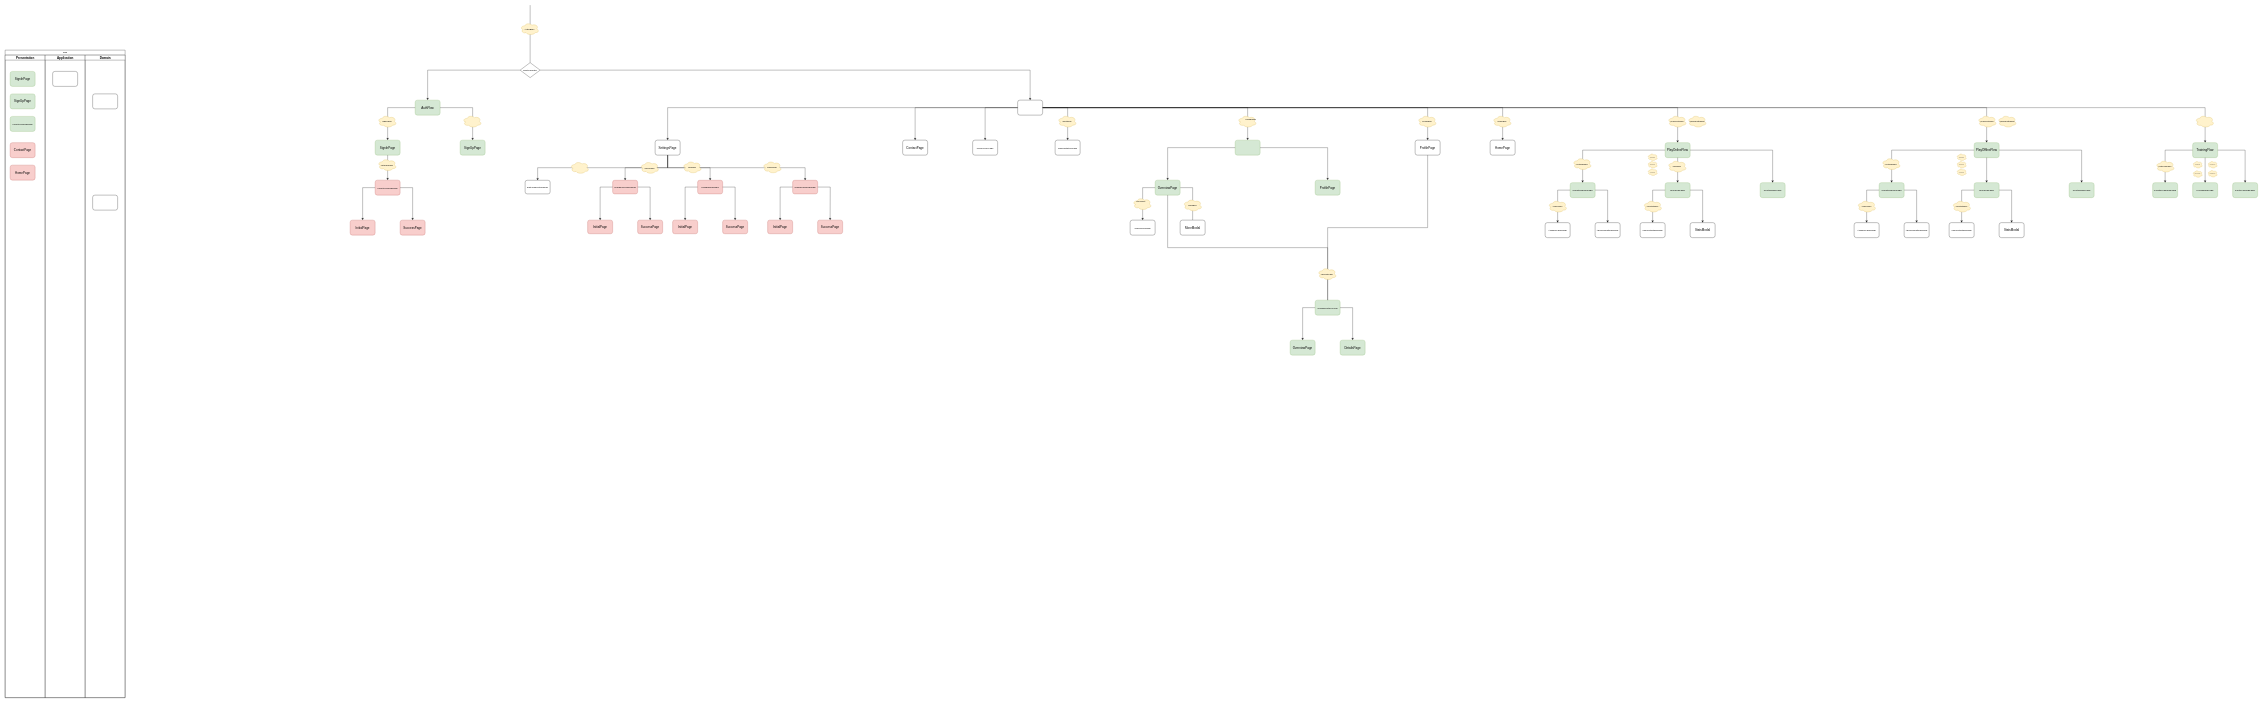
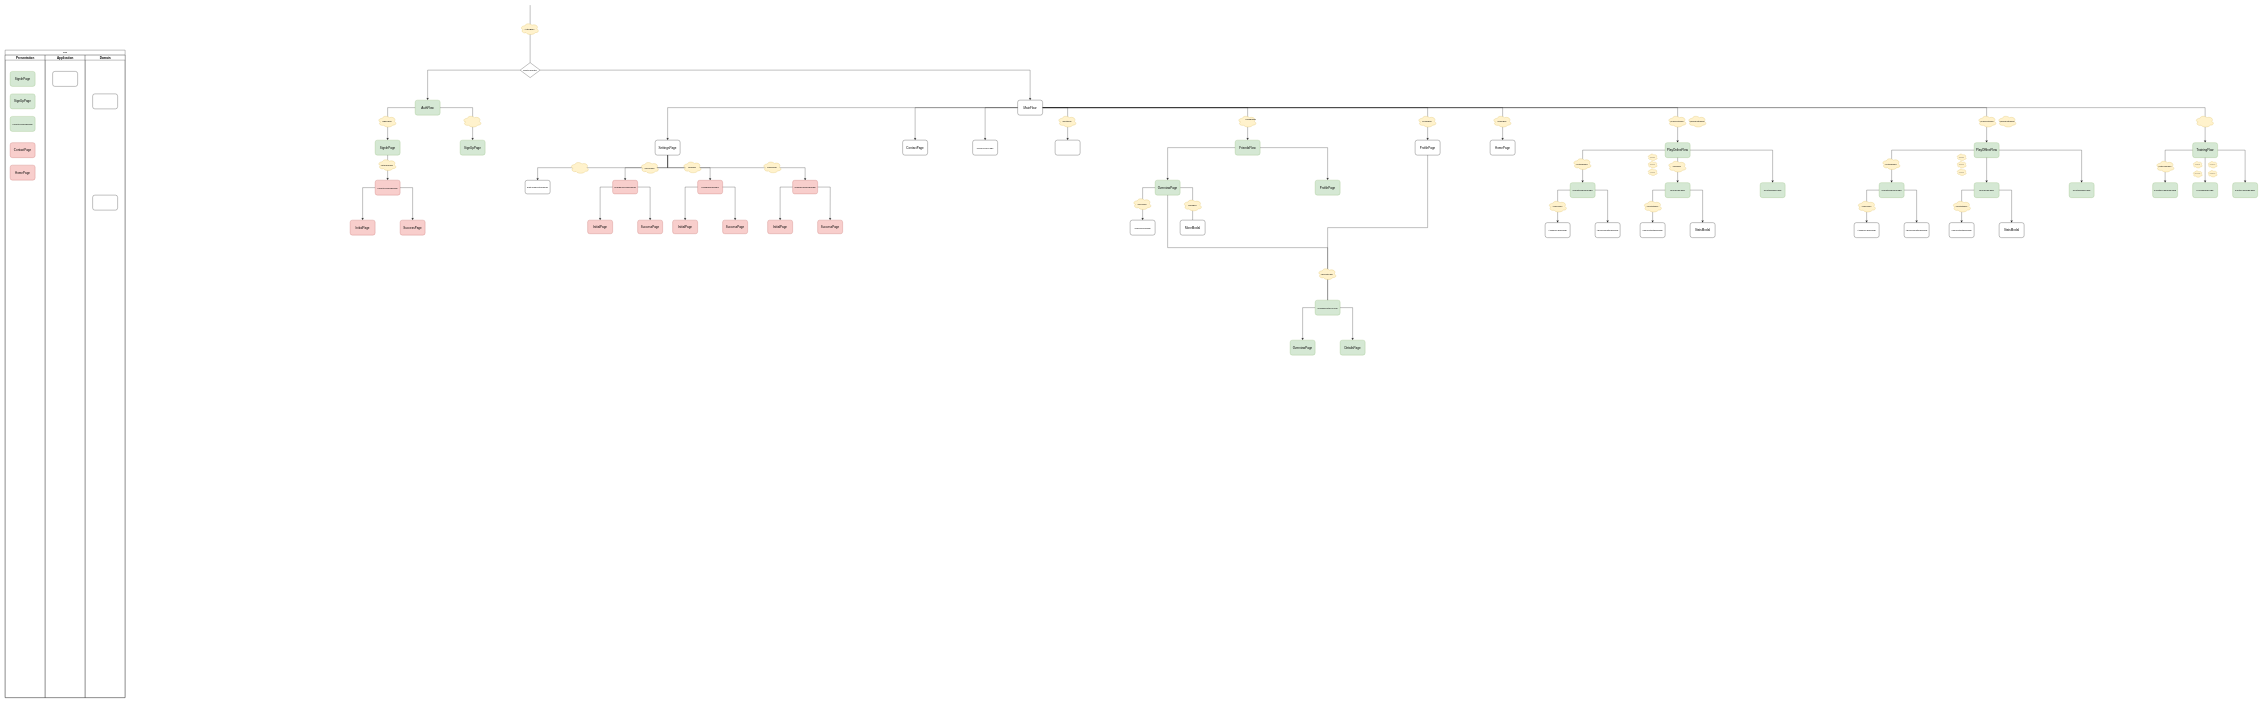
node "MainFlow": added
node "GameInvitationsPage": removed
node "FriendsFlow": added
node "SearchUserBloc": moved (1141, 201) -> (1142, 204)
